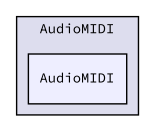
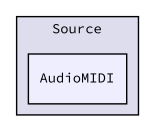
cluster "AudioMIDI": label "AudioMIDI" -> "Source"
